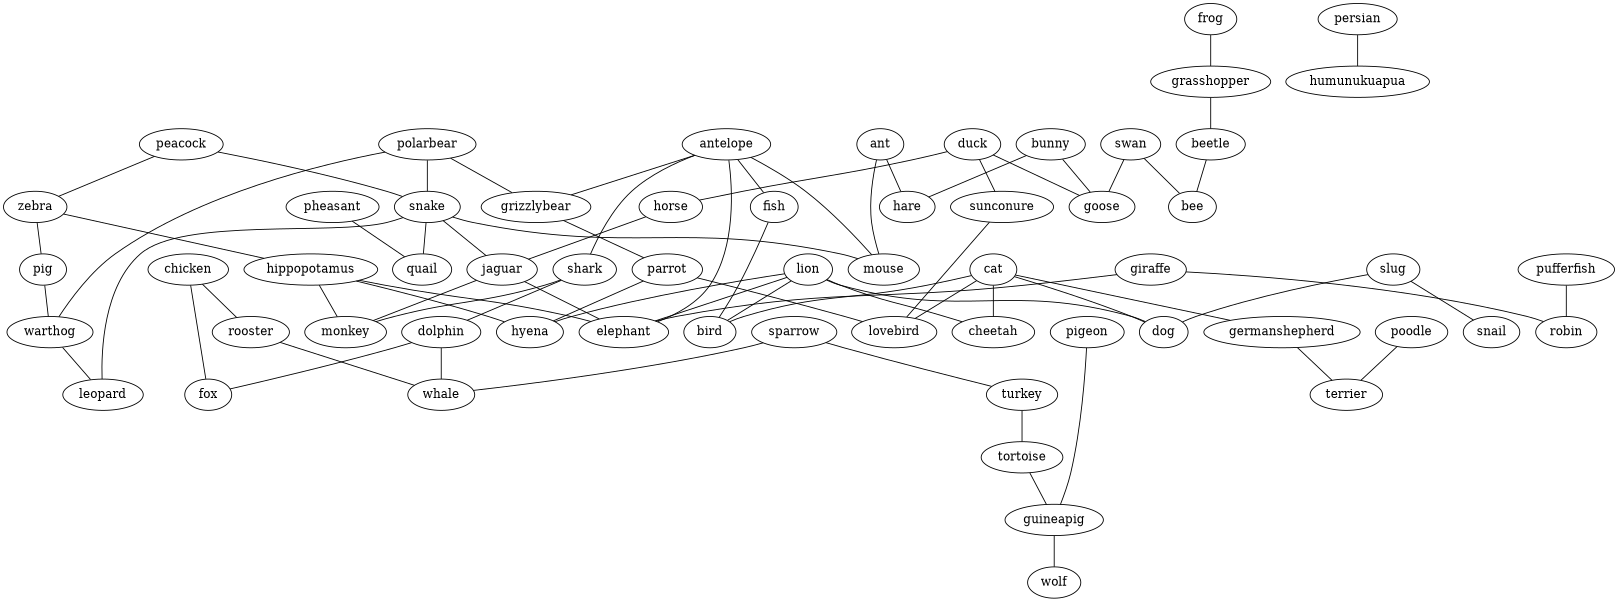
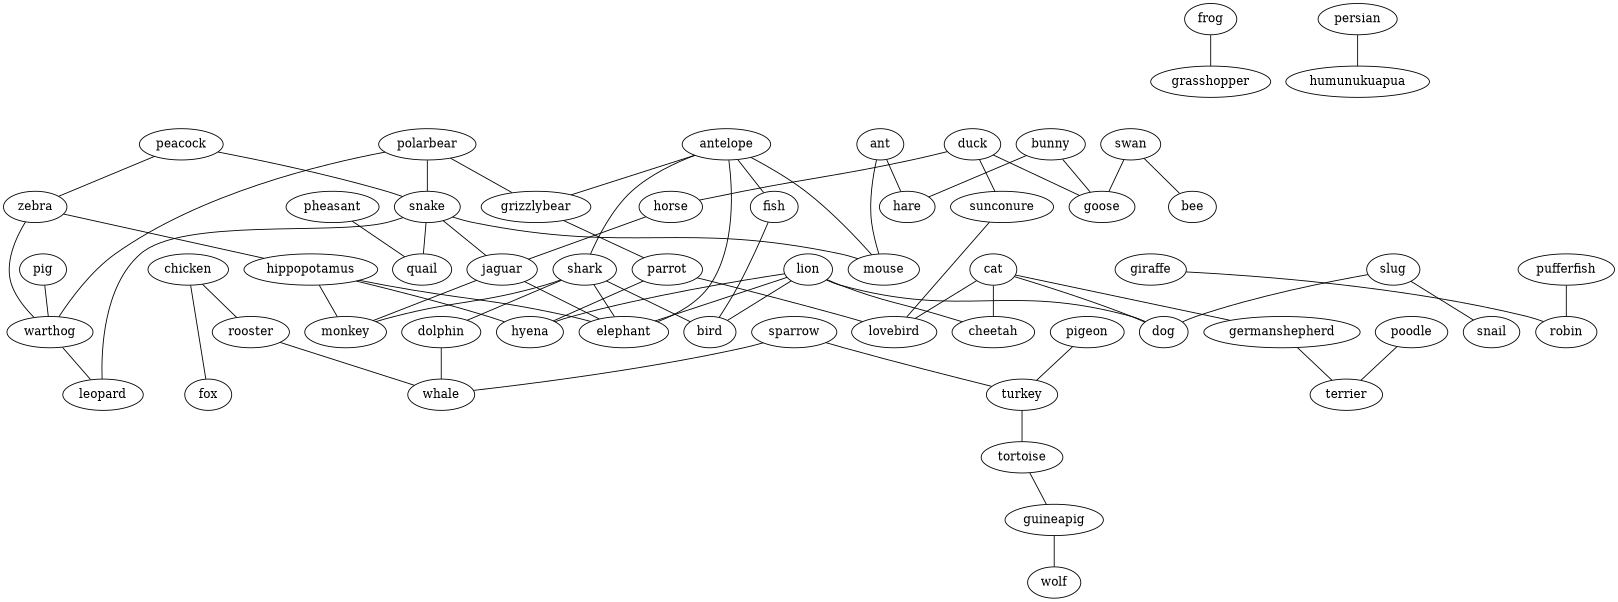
node "beetle": removed
edge "zebra" -- "pig": now "zebra" -- "warthog"
edge "cat" -- "bird": now "shark" -- "bird"
edge "giraffe" -- "elephant": now "shark" -- "elephant"
edge "dolphin" -- "fox": removed
edge "pigeon" -- "guineapig": now "pigeon" -- "turkey"
